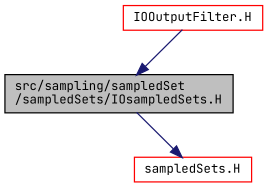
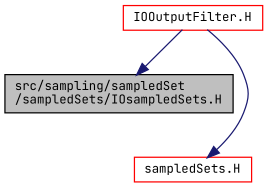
edge "src/sampling/sampledSet /sampledSets/IOsampledSets.H" -> "sampledSets.H": now "IOOutputFilter.H" -> "sampledSets.H"
